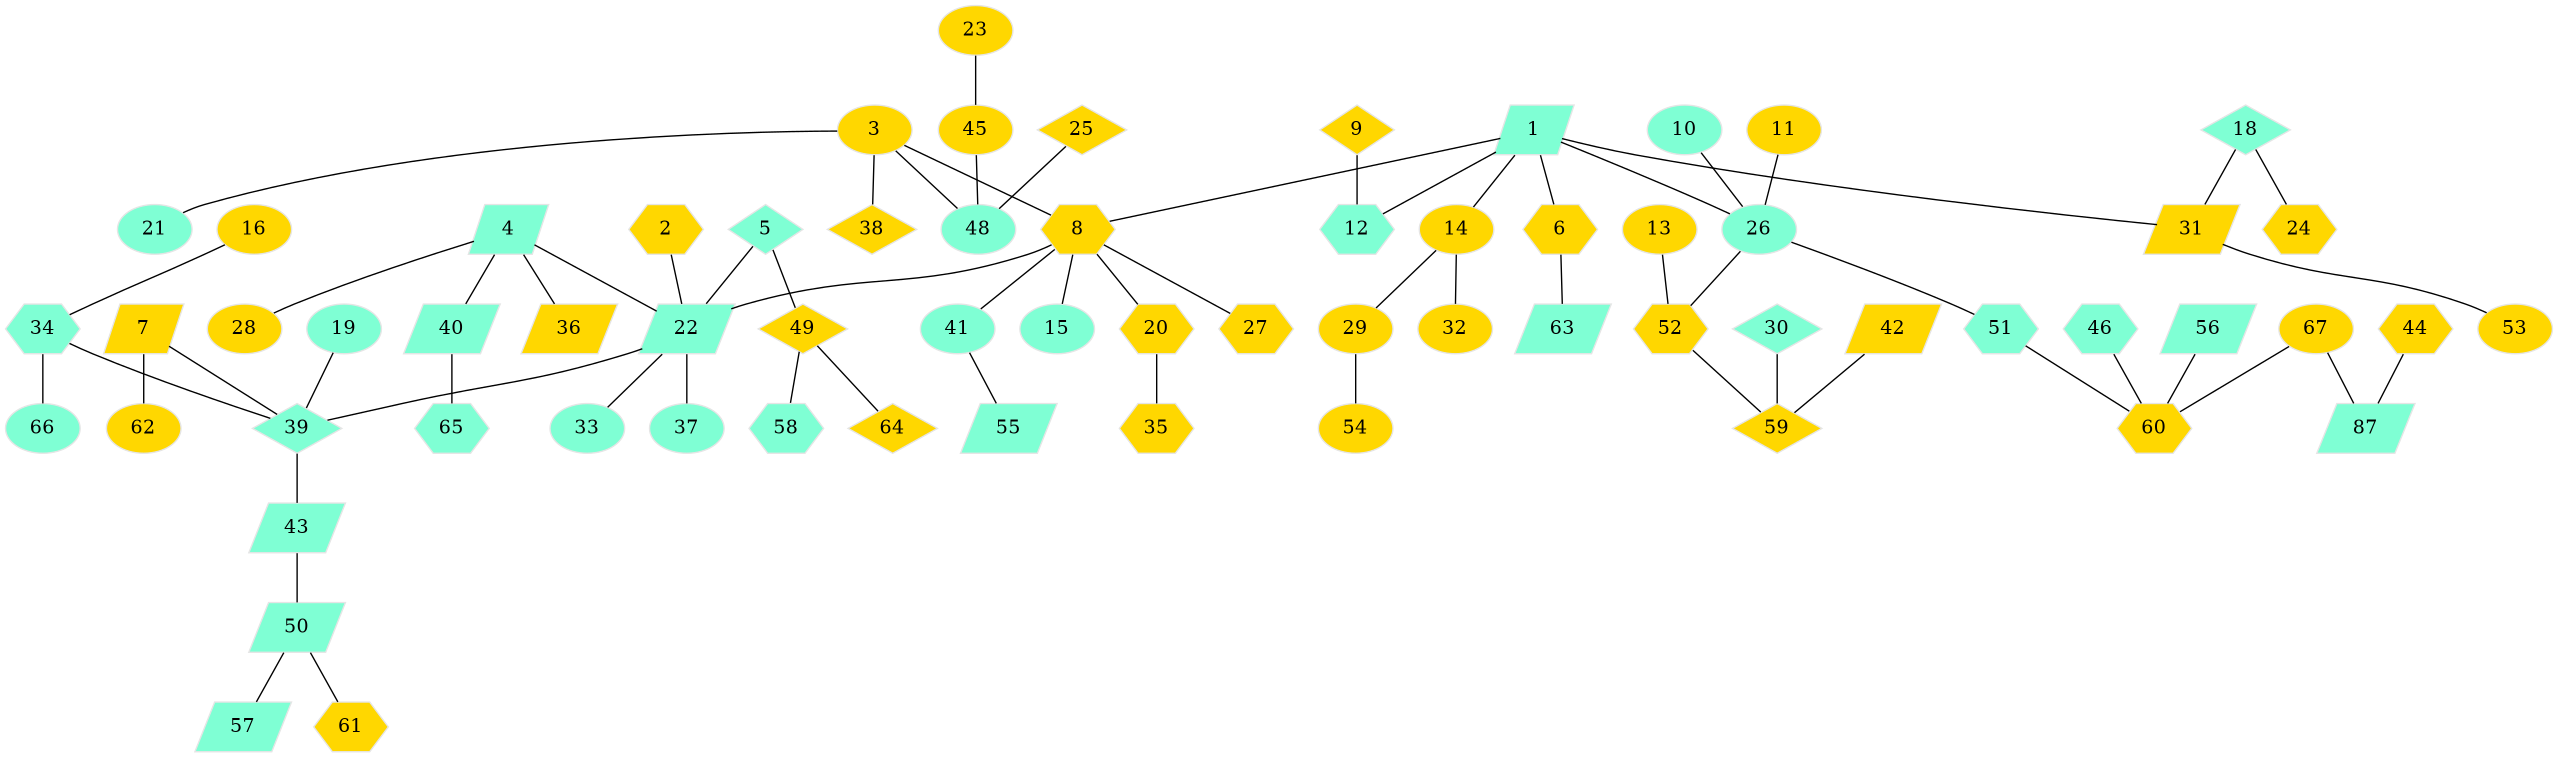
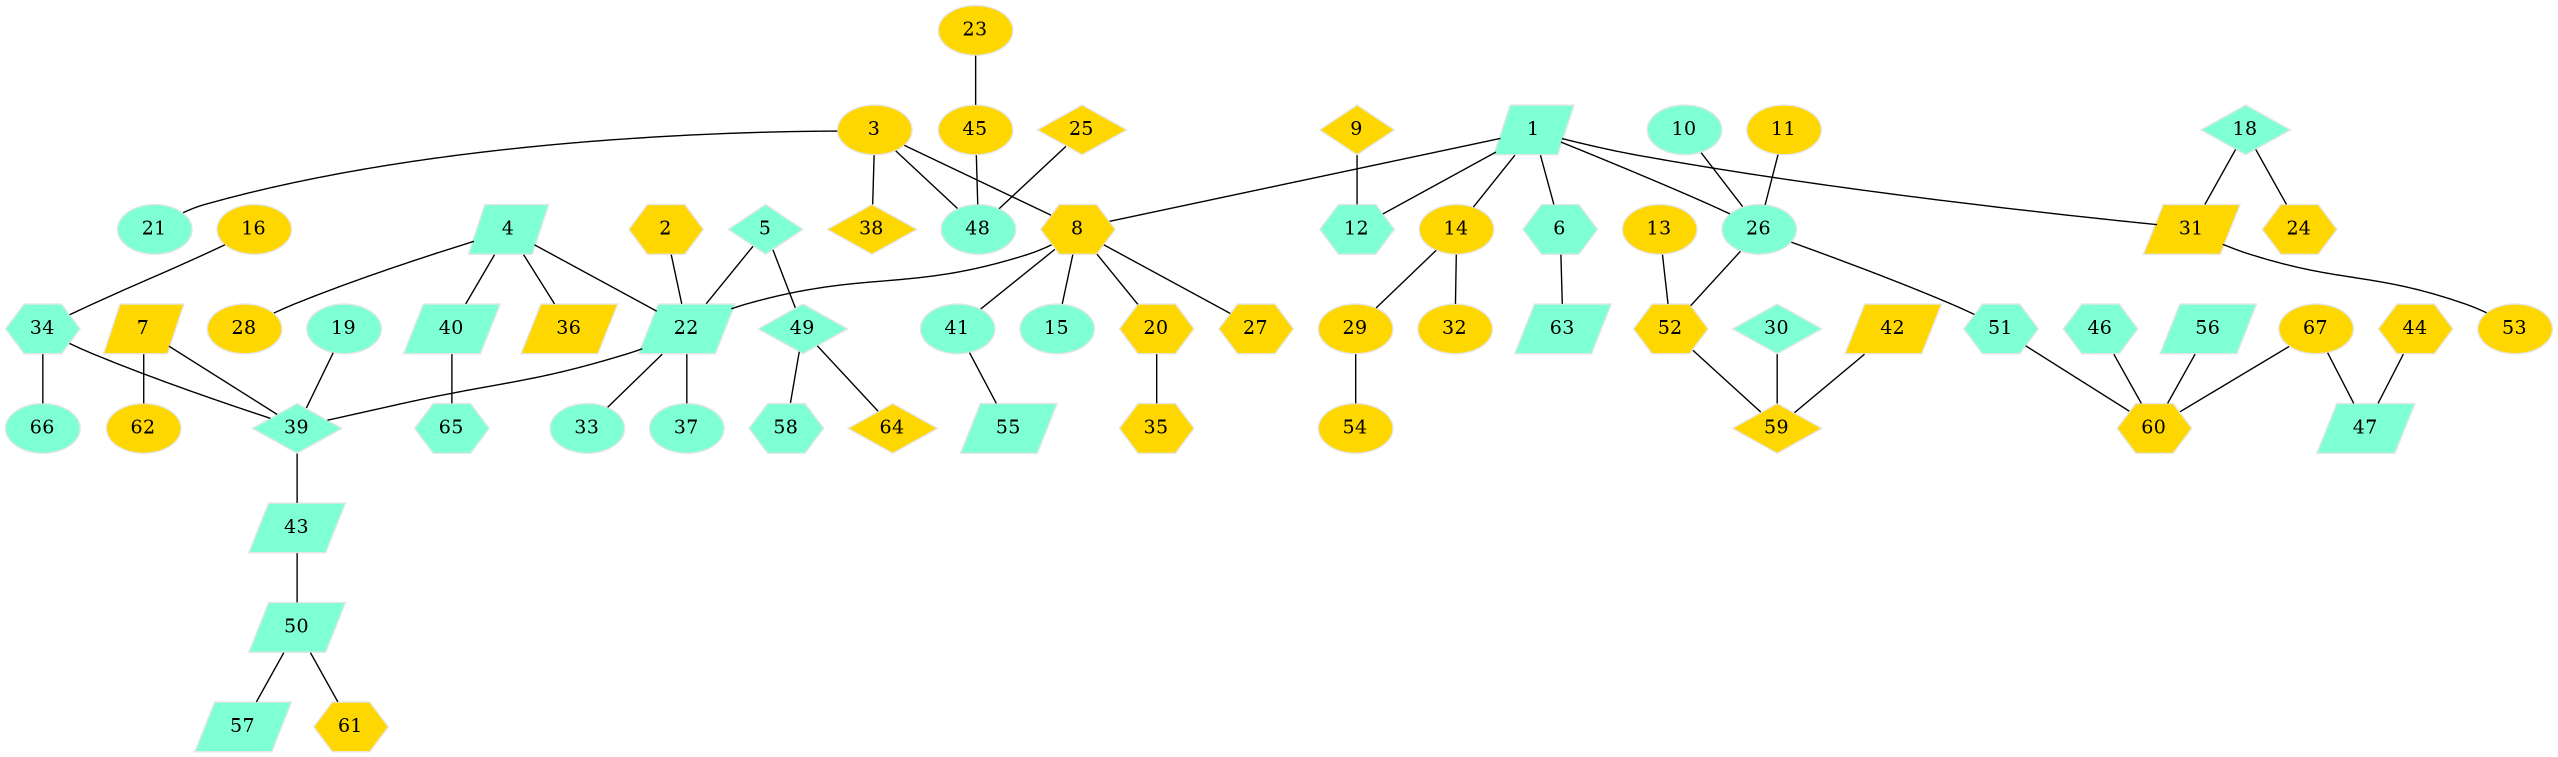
node "6": fillcolor gold -> aquamarine
node "49": fillcolor gold -> aquamarine
node "87": label "87" -> "47"
